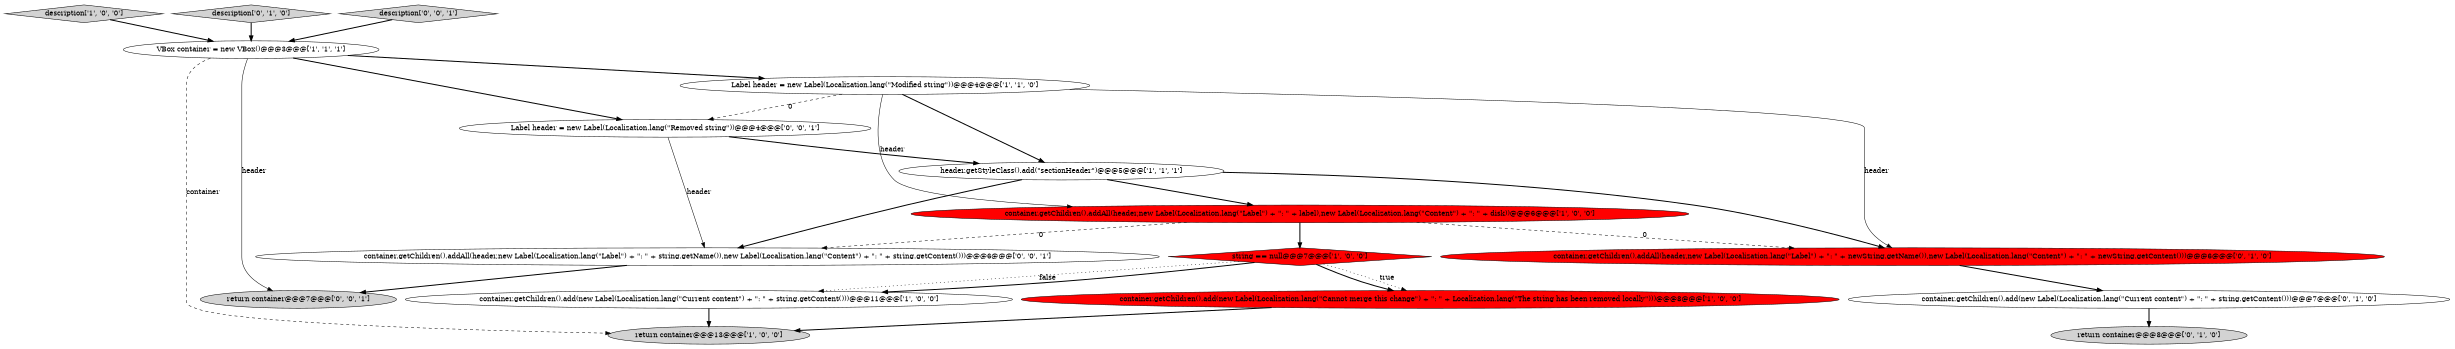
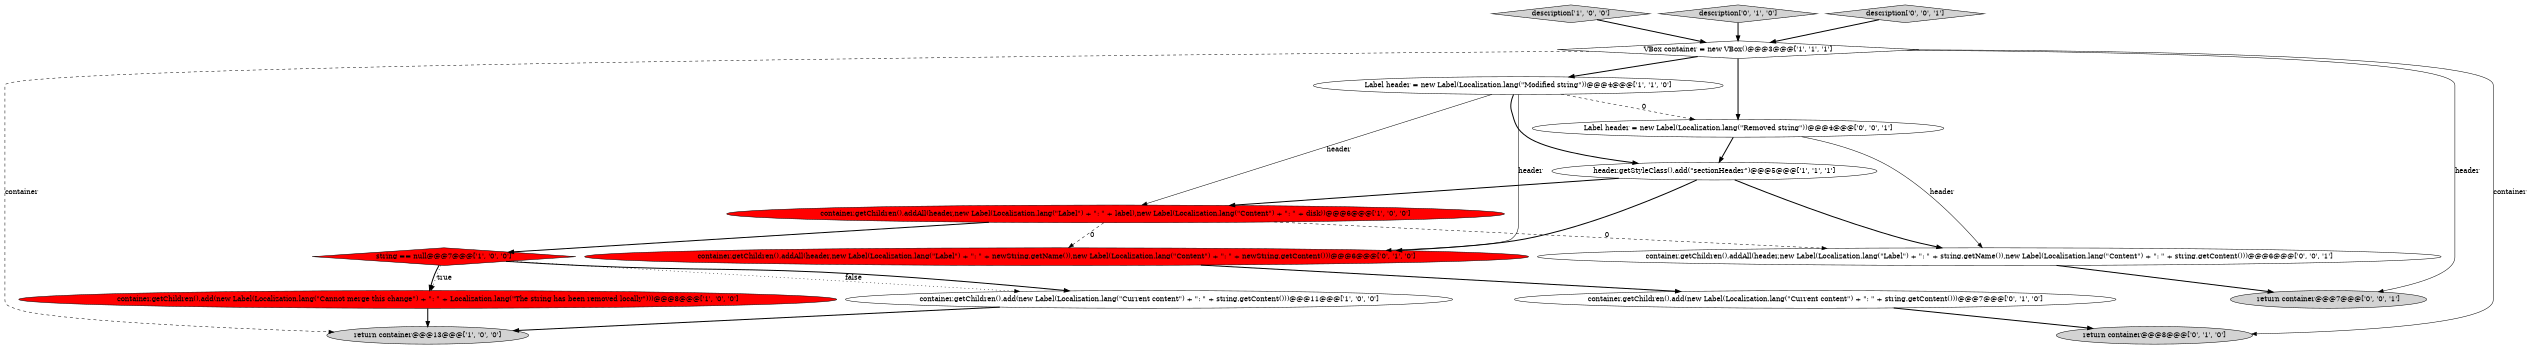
node "VBox container = new VBox()@@@3@@@['1', '1', '1']": shape ellipse -> diamond
edge "VBox container = new VBox()@@@3@@@['1', '1', '1']" -> "return container@@@8@@@['0', '1', '0']": added, label "container"
